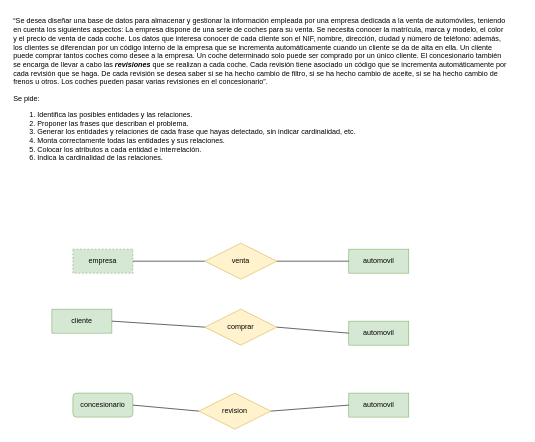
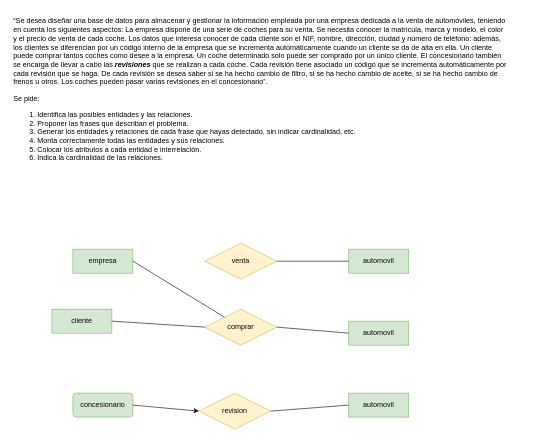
node "empresa": style dashed -> solid
edge "empresa" -- "venta": now "empresa" -- "comprar"
edge "concesionario" -- "revision": arrowhead none -> classic
